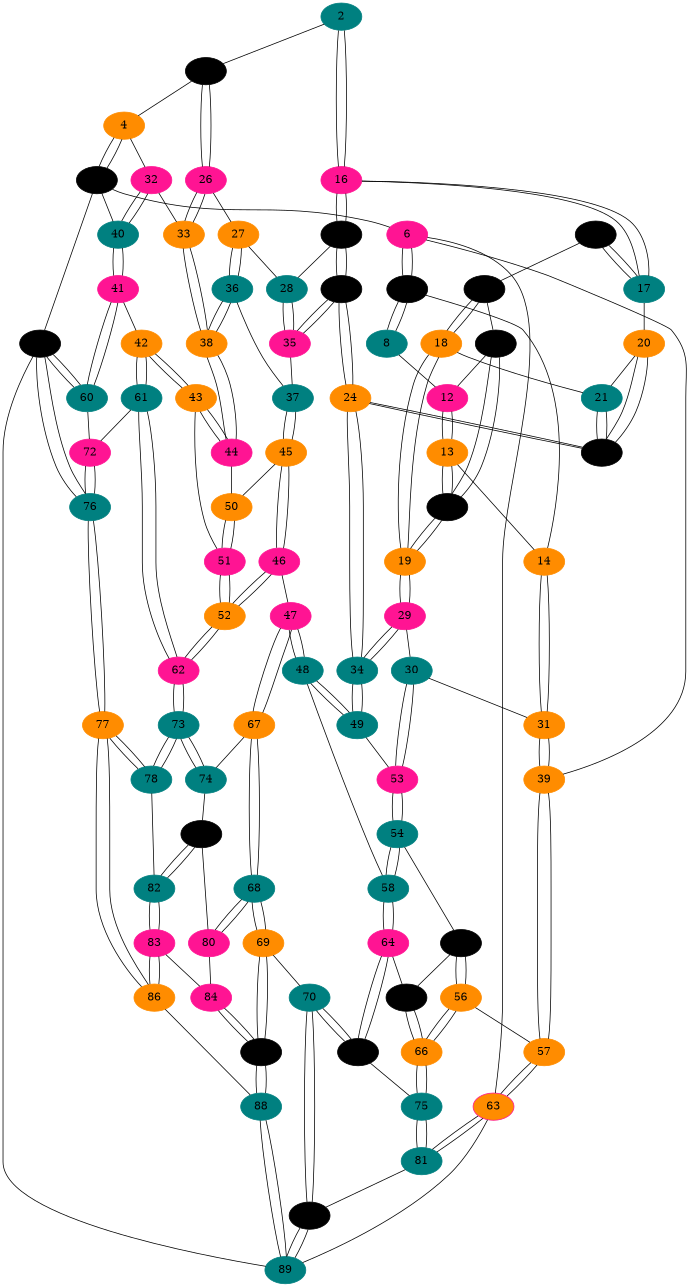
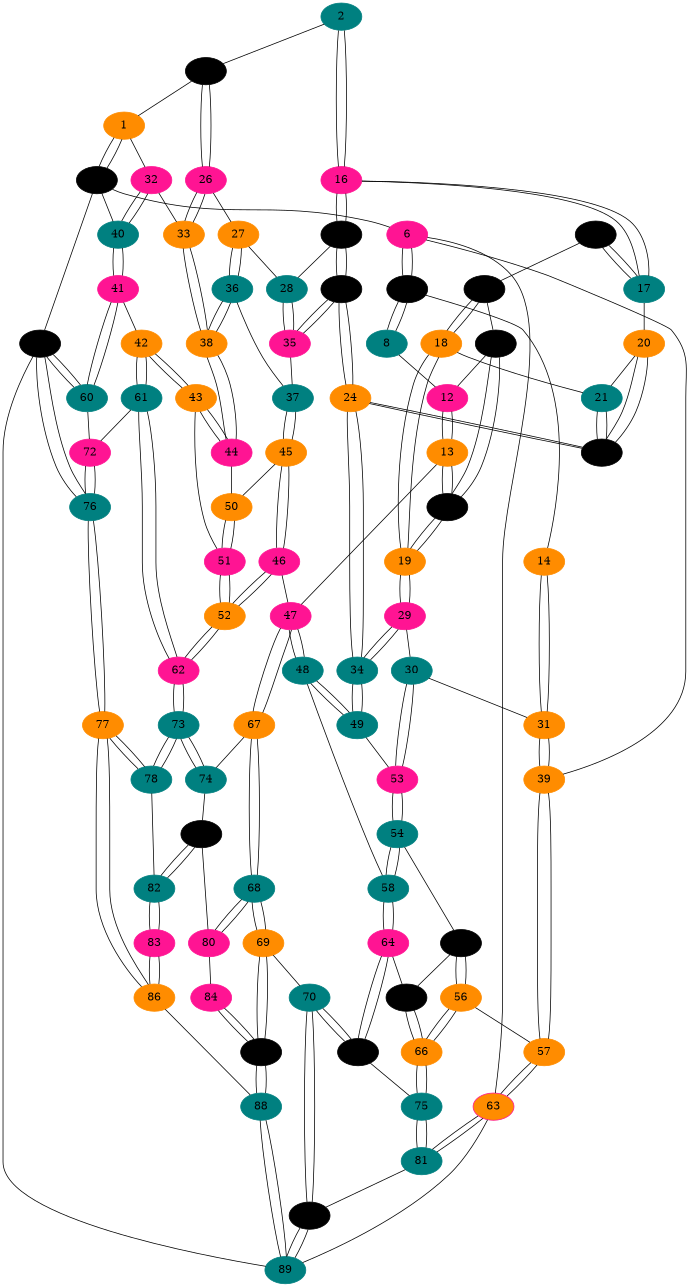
node "4": label "4" -> "1"
edge "13" -- "14": now "13" -- "47"
edge "83" -- "84": removed
